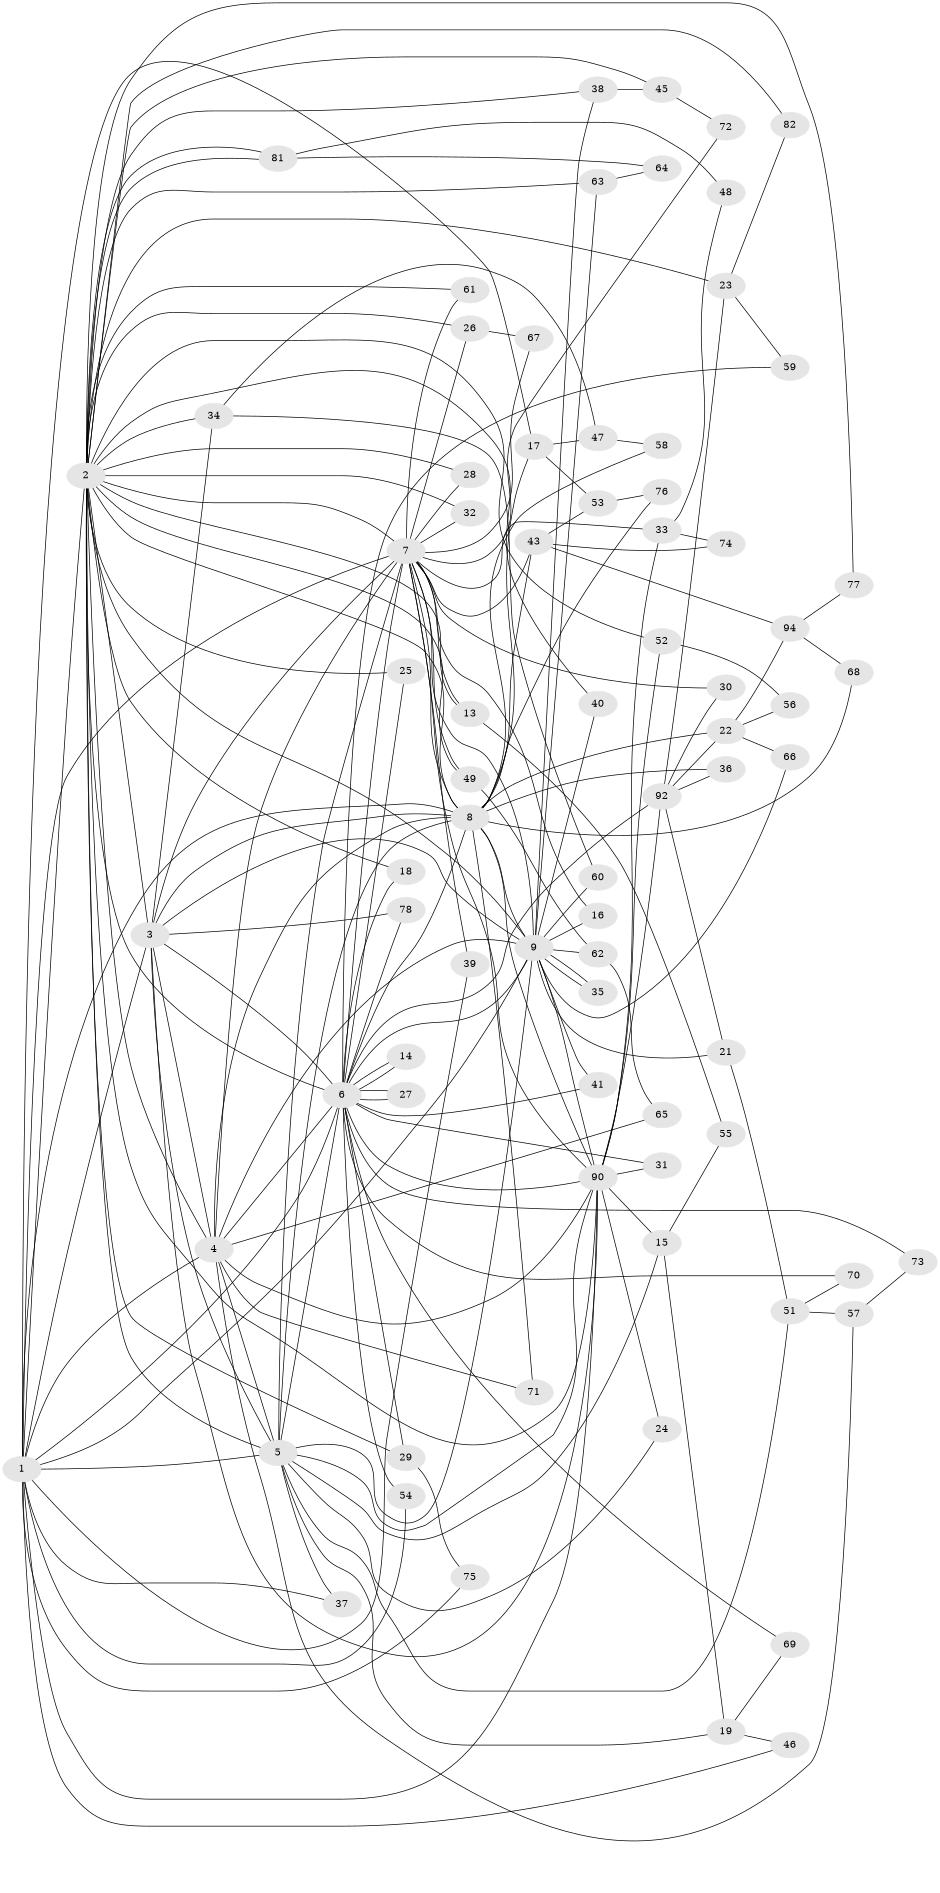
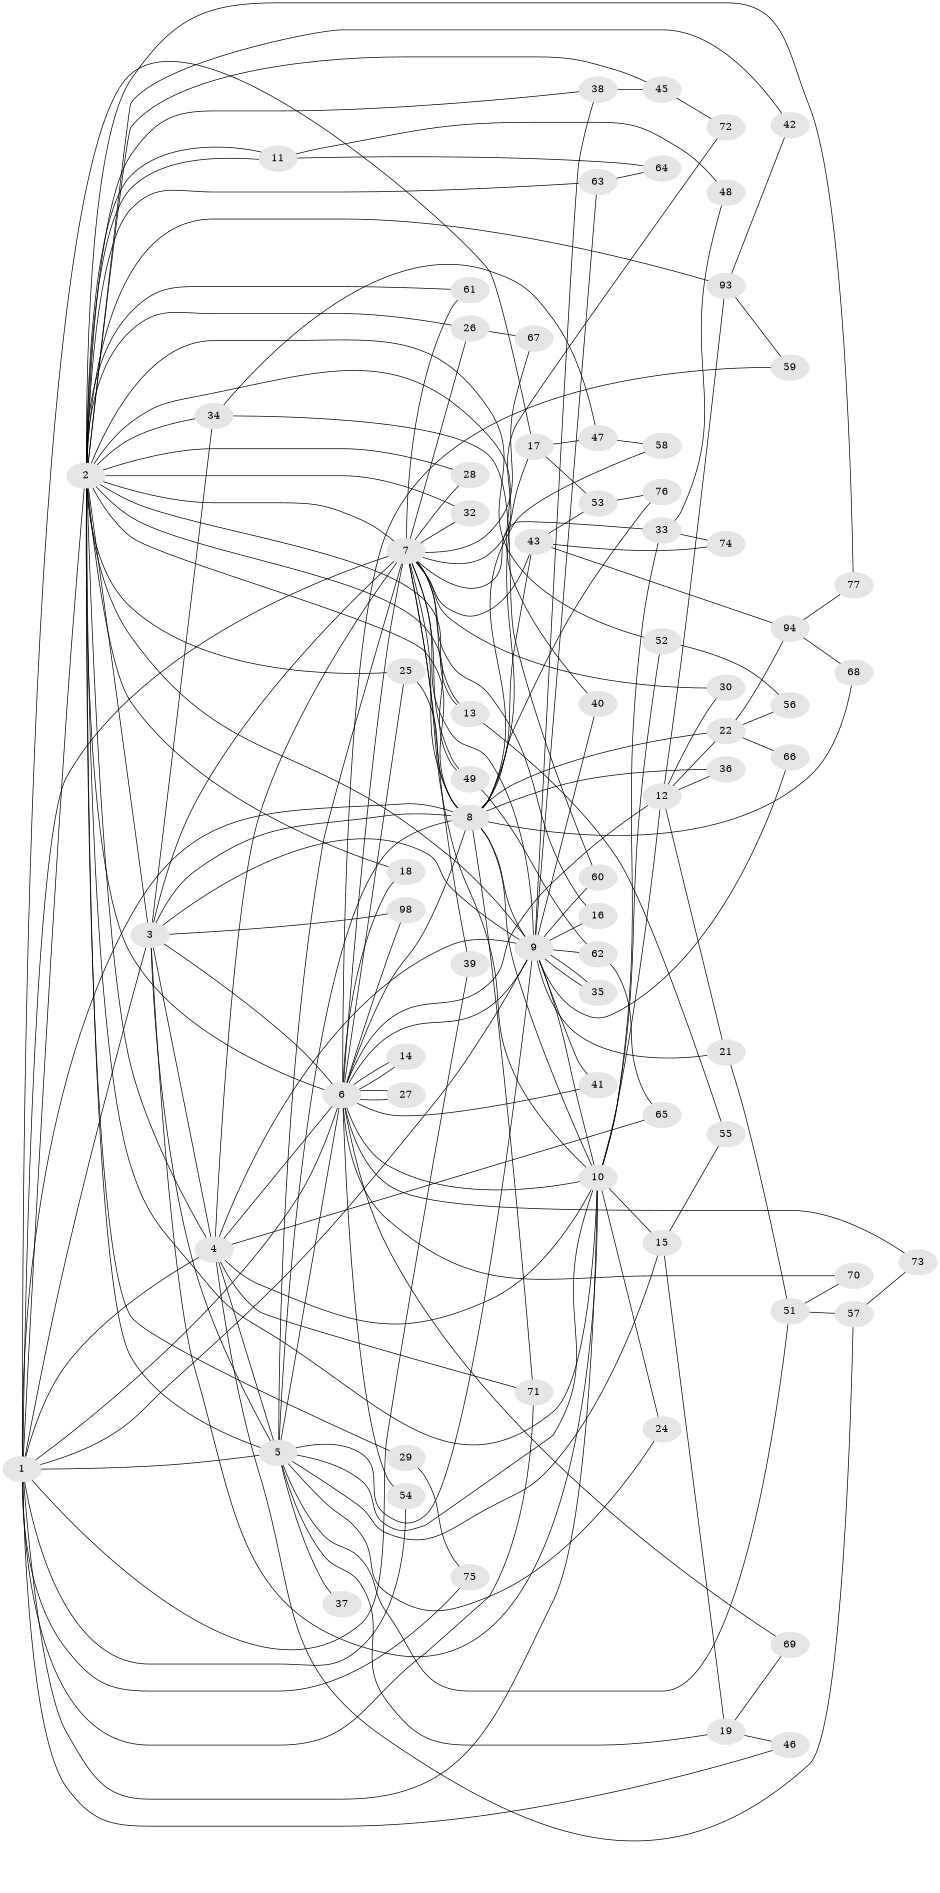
node "82": label "82" -> "42"
node "81": label "81" -> "11"
node "23": label "23" -> "93"
node "92": label "92" -> "12"
node "78": label "78" -> "98"
edge "8" -- "4": now "8" -- "25"
node "31": removed
node "90": label "90" -> "10"
edge "6" -- "29": removed
edge "1" -- "37": now "1" -- "71"
